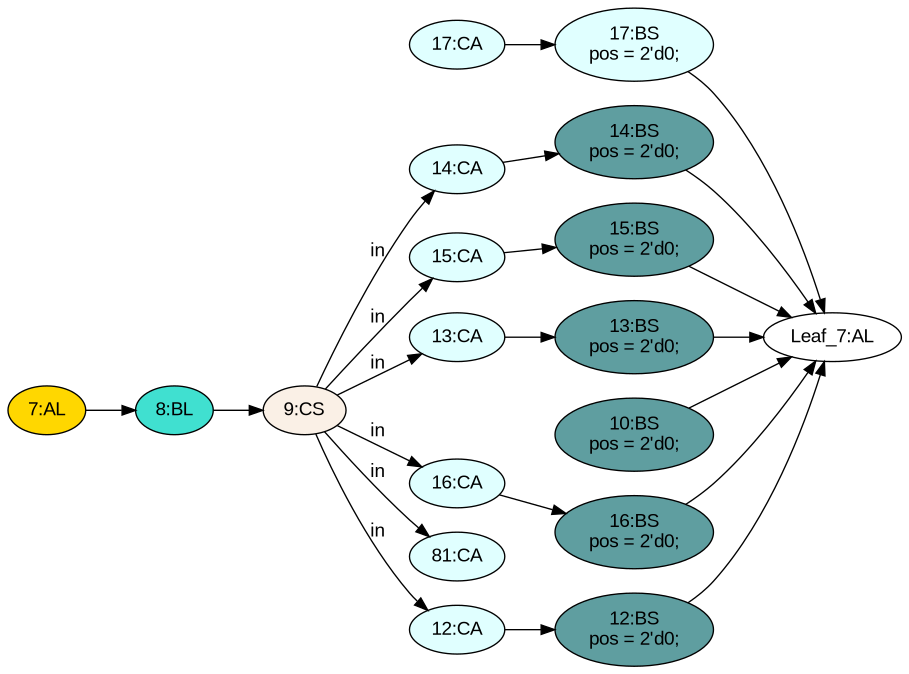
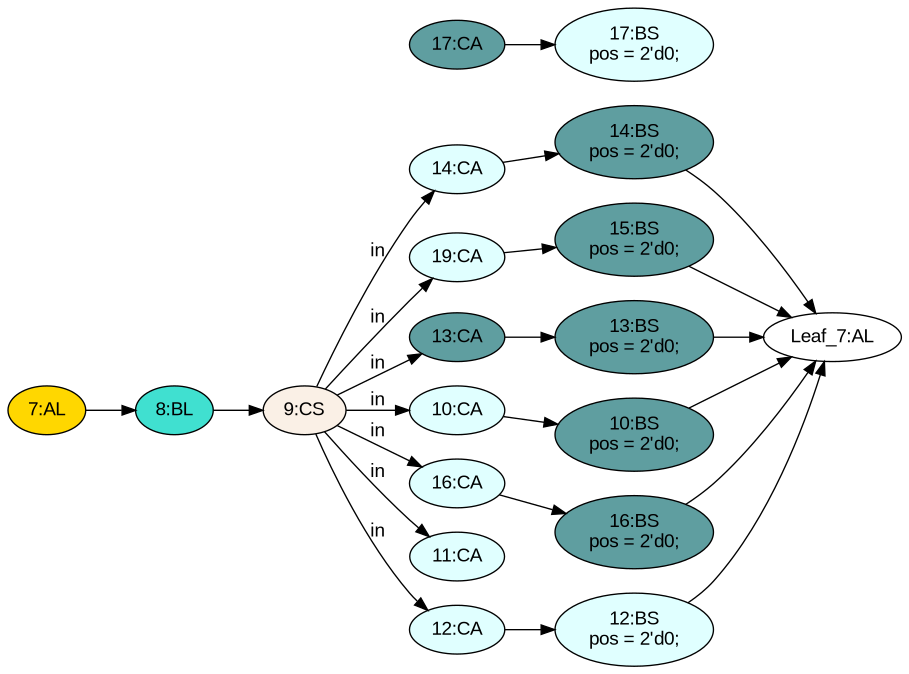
node "17:CA": fillcolor lightcyan -> cadetblue
edge "17:BS pos = 2'd0;" -> "Leaf_7:AL": removed
node "15:CA": label "15:CA" -> "19:CA"
node "13:CA": fillcolor lightcyan -> cadetblue
node "10:CA": added
node "81:CA": label "81:CA" -> "11:CA"
node "12:BS pos = 2'd0;": fillcolor cadetblue -> lightcyan
